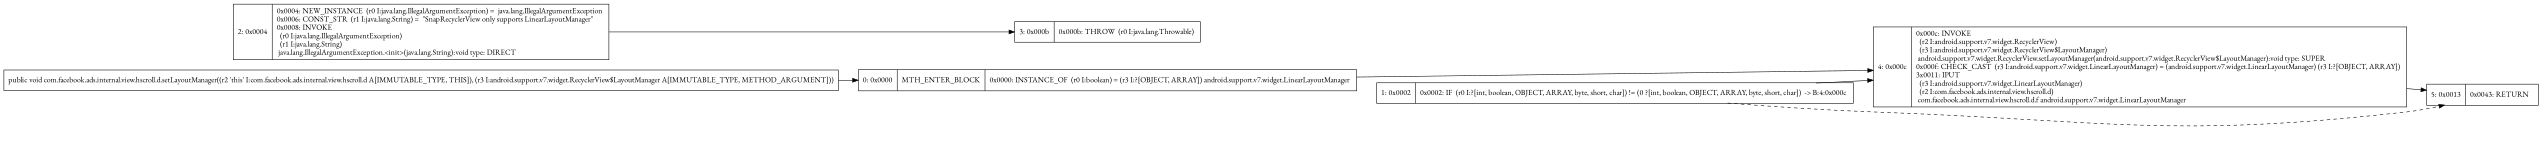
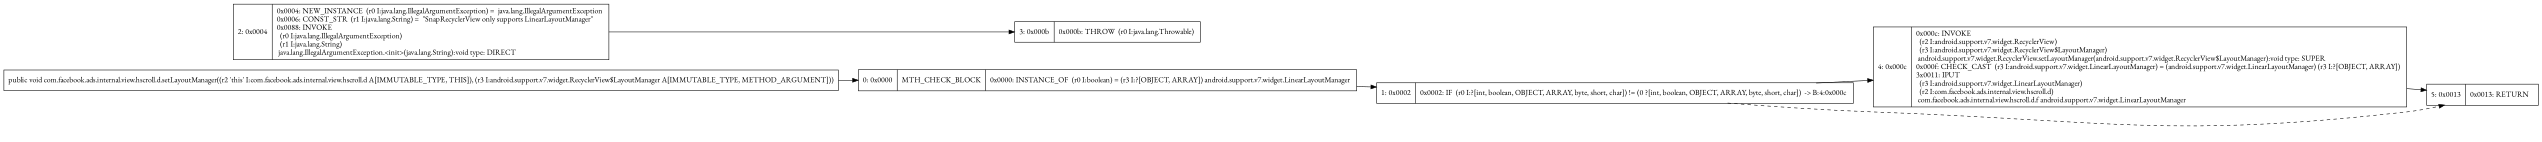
node "2: 0x0004": text "0x0008: INVOKE" -> "0x0088: INVOKE"
edge "0: 0x0000" -> "4: 0x000c": now "0: 0x0000" -> "1: 0x0002"
node "0: 0x0000": text "MTH_ENTER_BLOCK" -> "MTH_CHECK_BLOCK"
node "5: 0x0013": text "0x0043: RETURN" -> "0x0013: RETURN"
